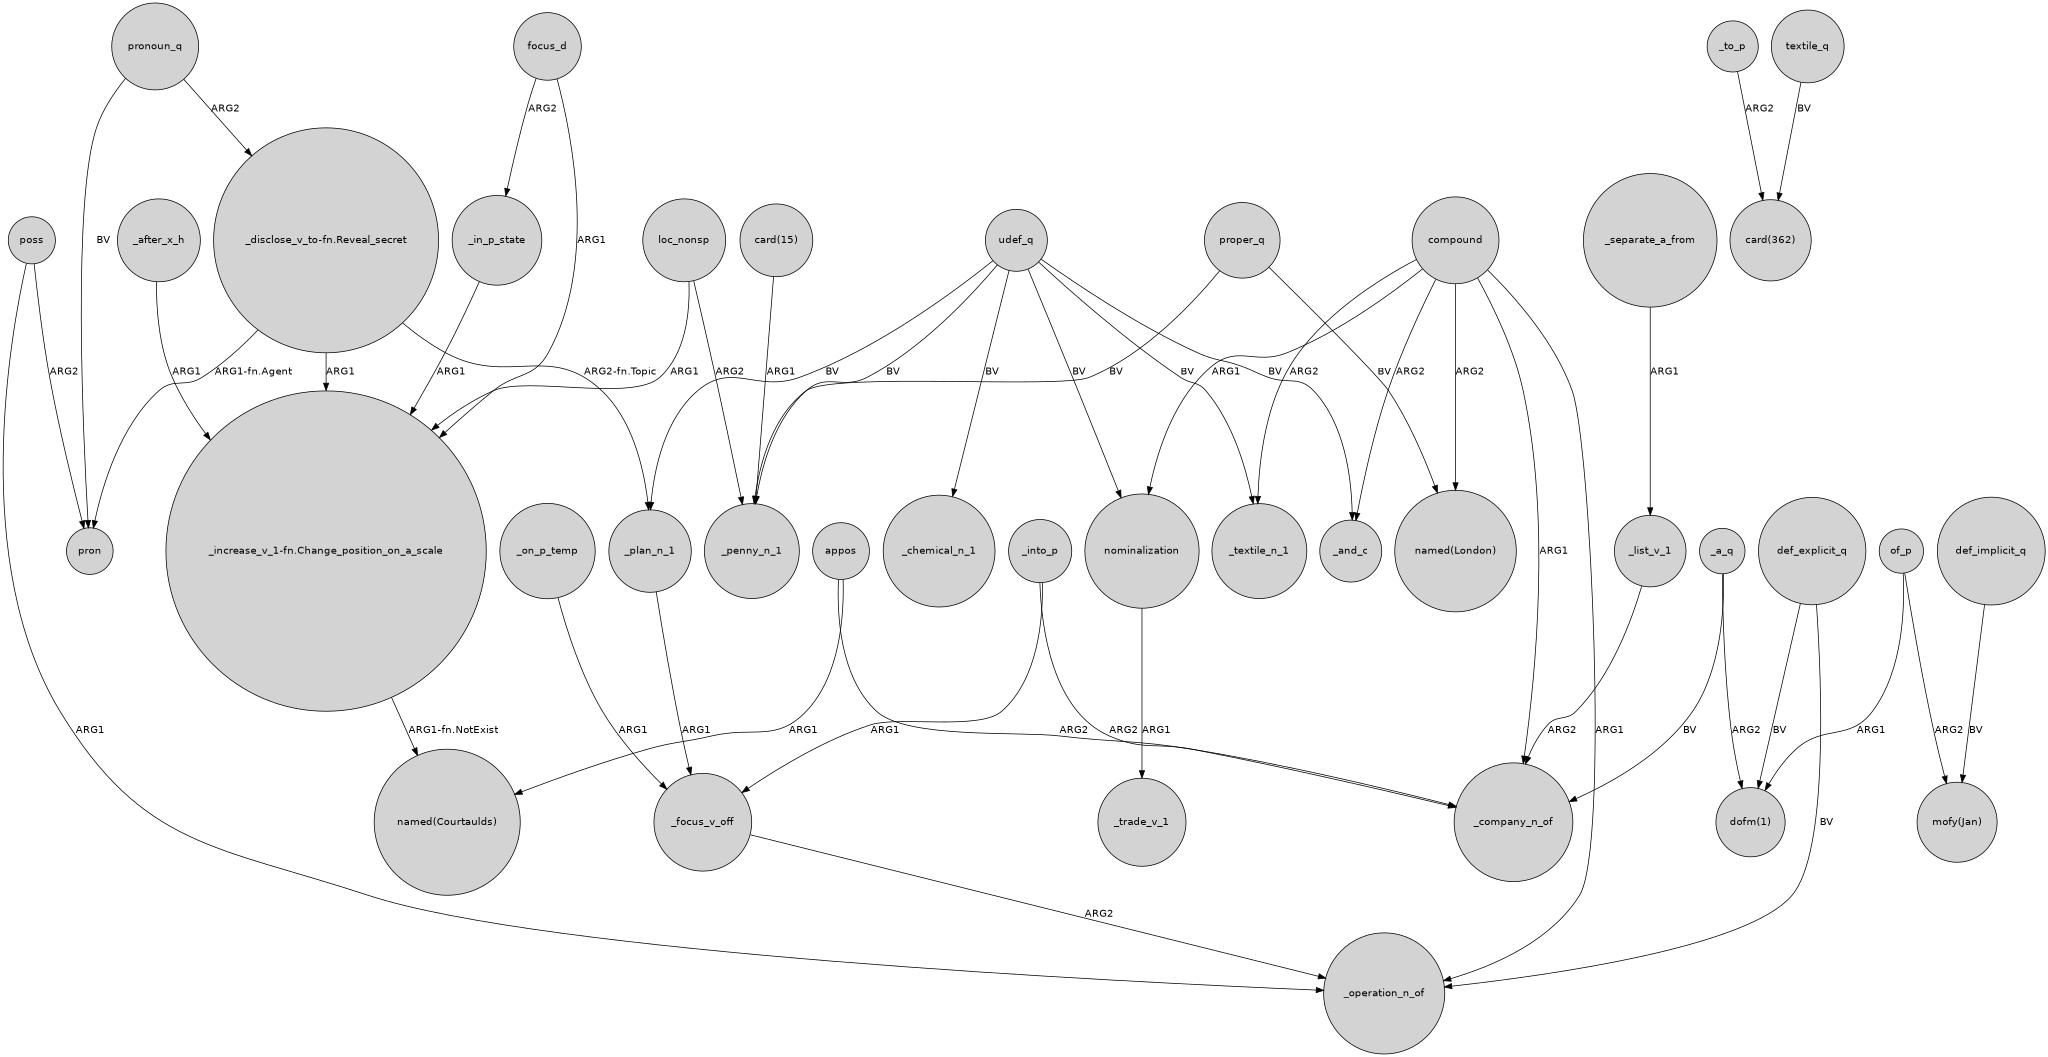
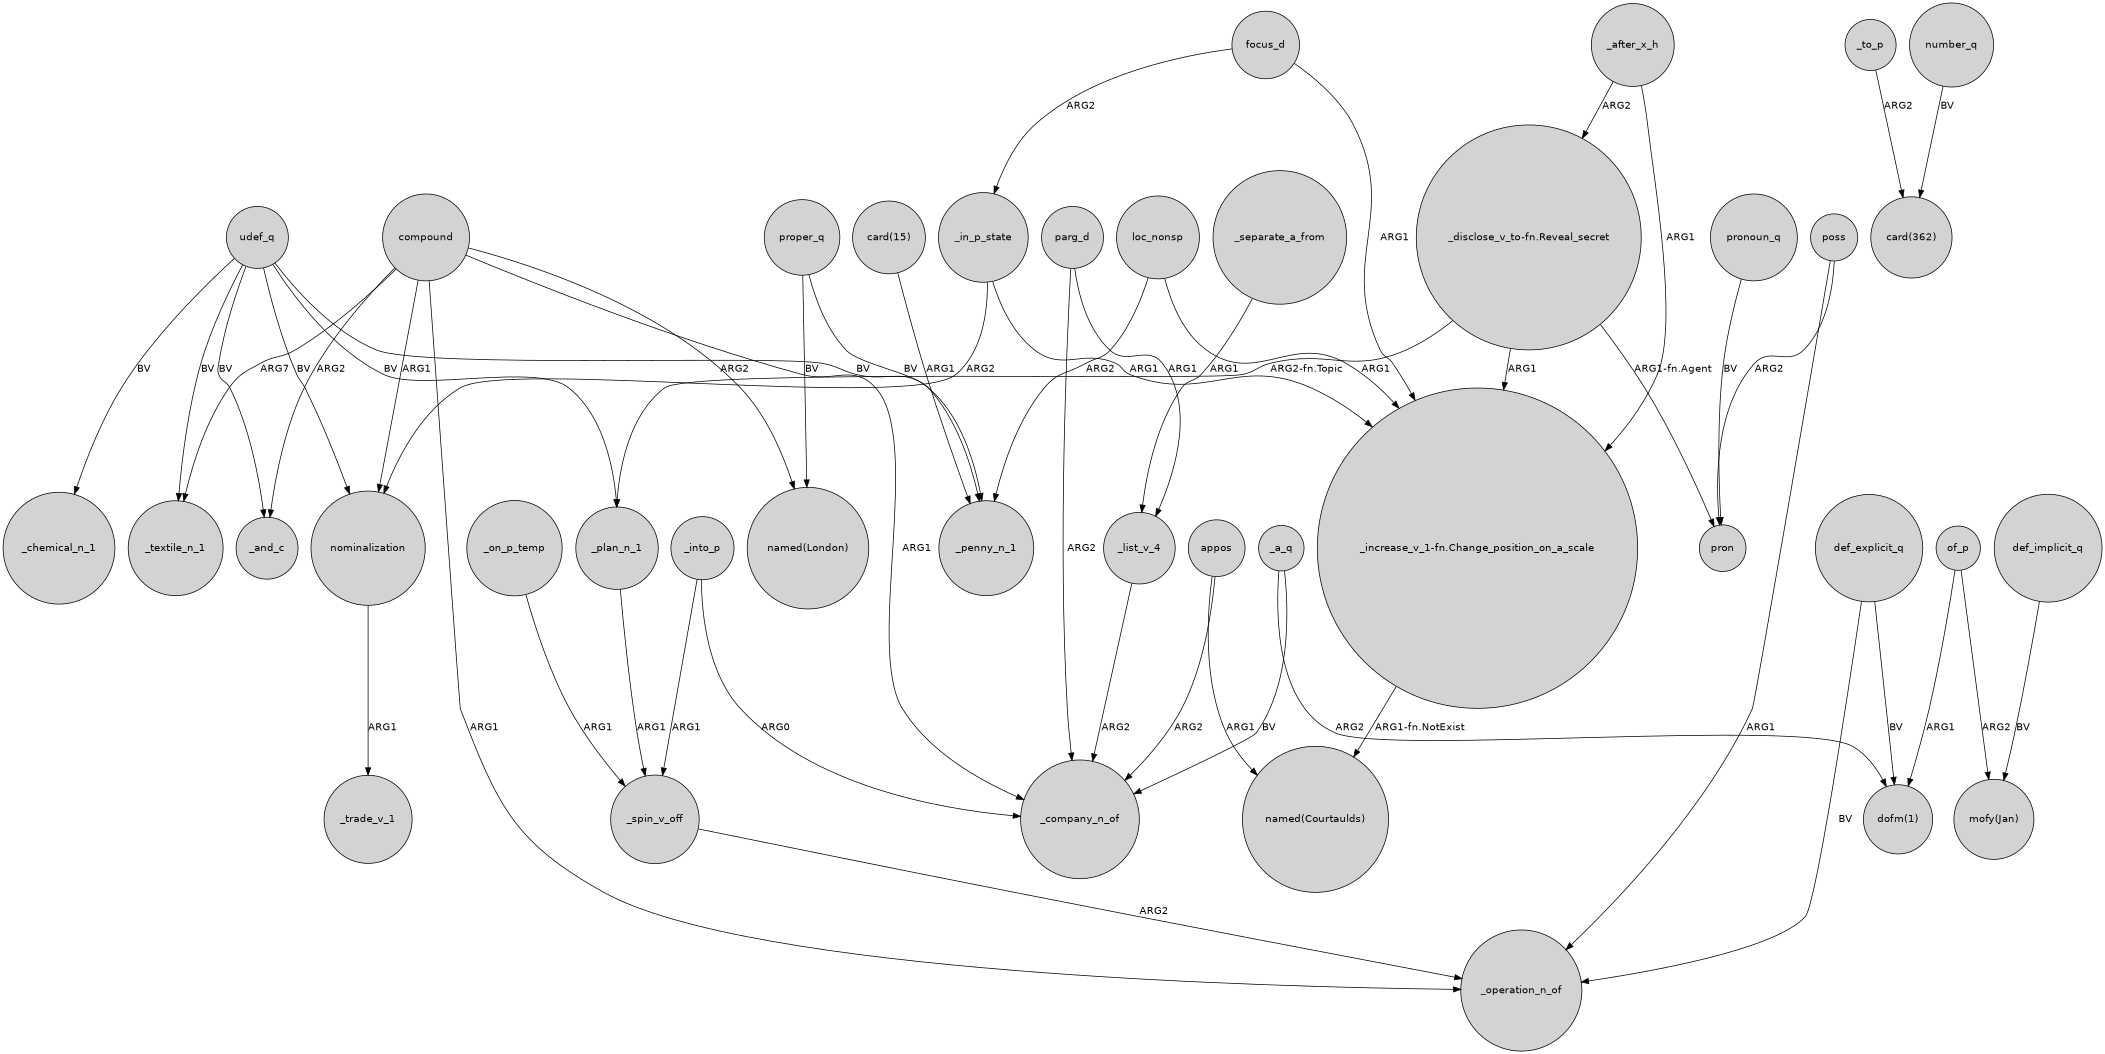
node "textile_q": label "textile_q" -> "number_q"
edge "pronoun_q" -> "_disclose_v_to-fn.Reveal_secret": now "_after_x_h" -> "_disclose_v_to-fn.Reveal_secret"
node "parg_d": added
edge "compound" -> "_textile_n_1": label "ARG2" -> "ARG7"
edge "_in_p_state" -> "nominalization": added, label "ARG2"
node "_list_v_1": label "_list_v_1" -> "_list_v_4"
edge "_into_p" -> "_company_n_of": label "ARG2" -> "ARG0"
node "_focus_v_off": label "_focus_v_off" -> "_spin_v_off"
